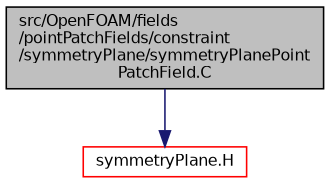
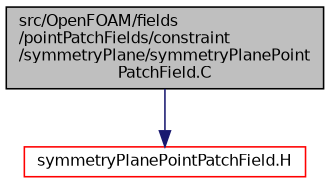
node "symmetryPlane.H": label "symmetryPlane.H" -> "symmetryPlanePointPatchField.H"
